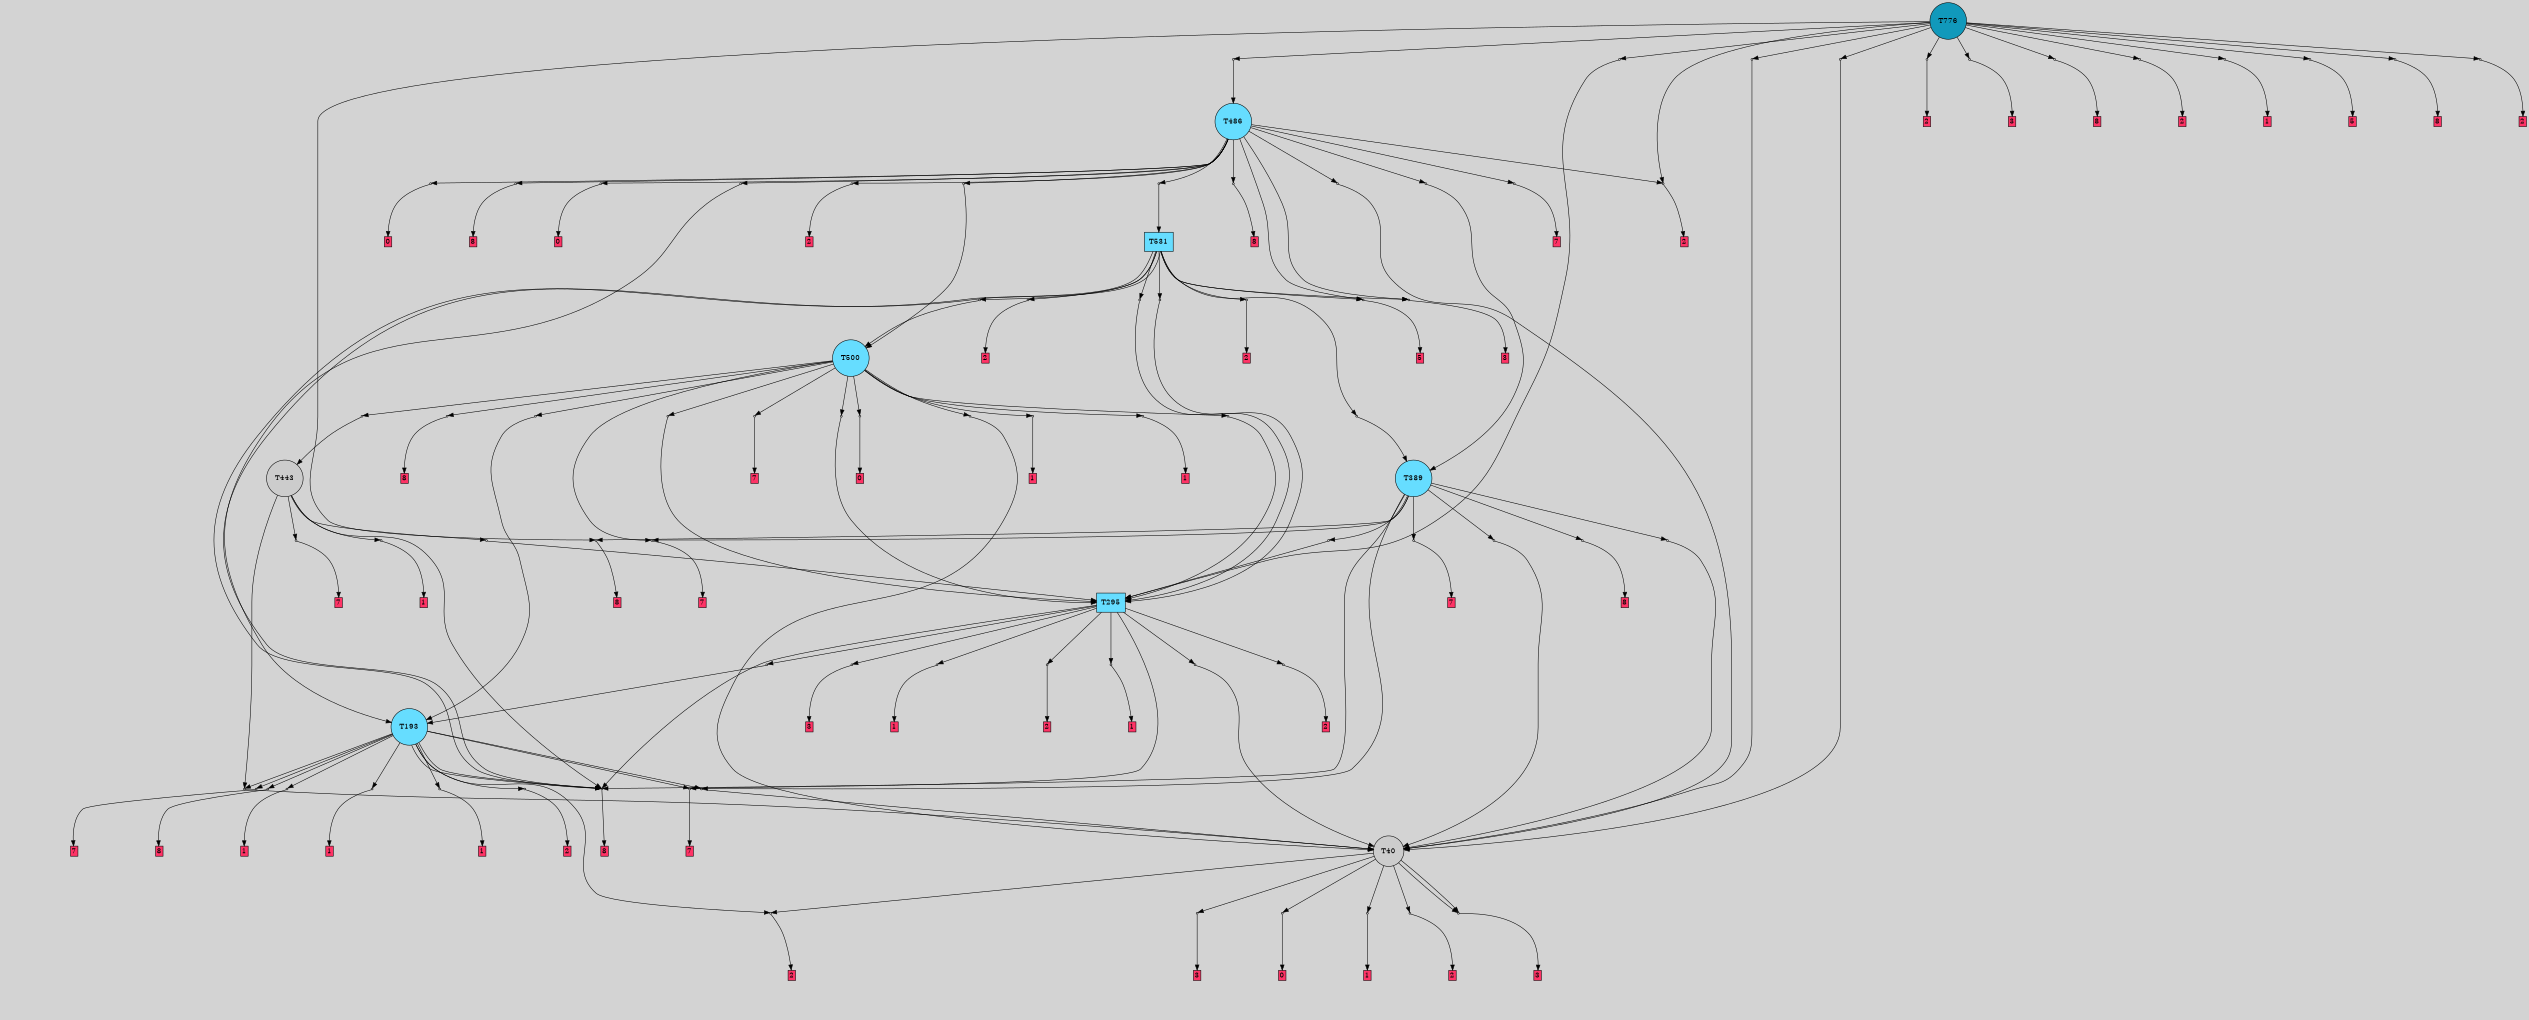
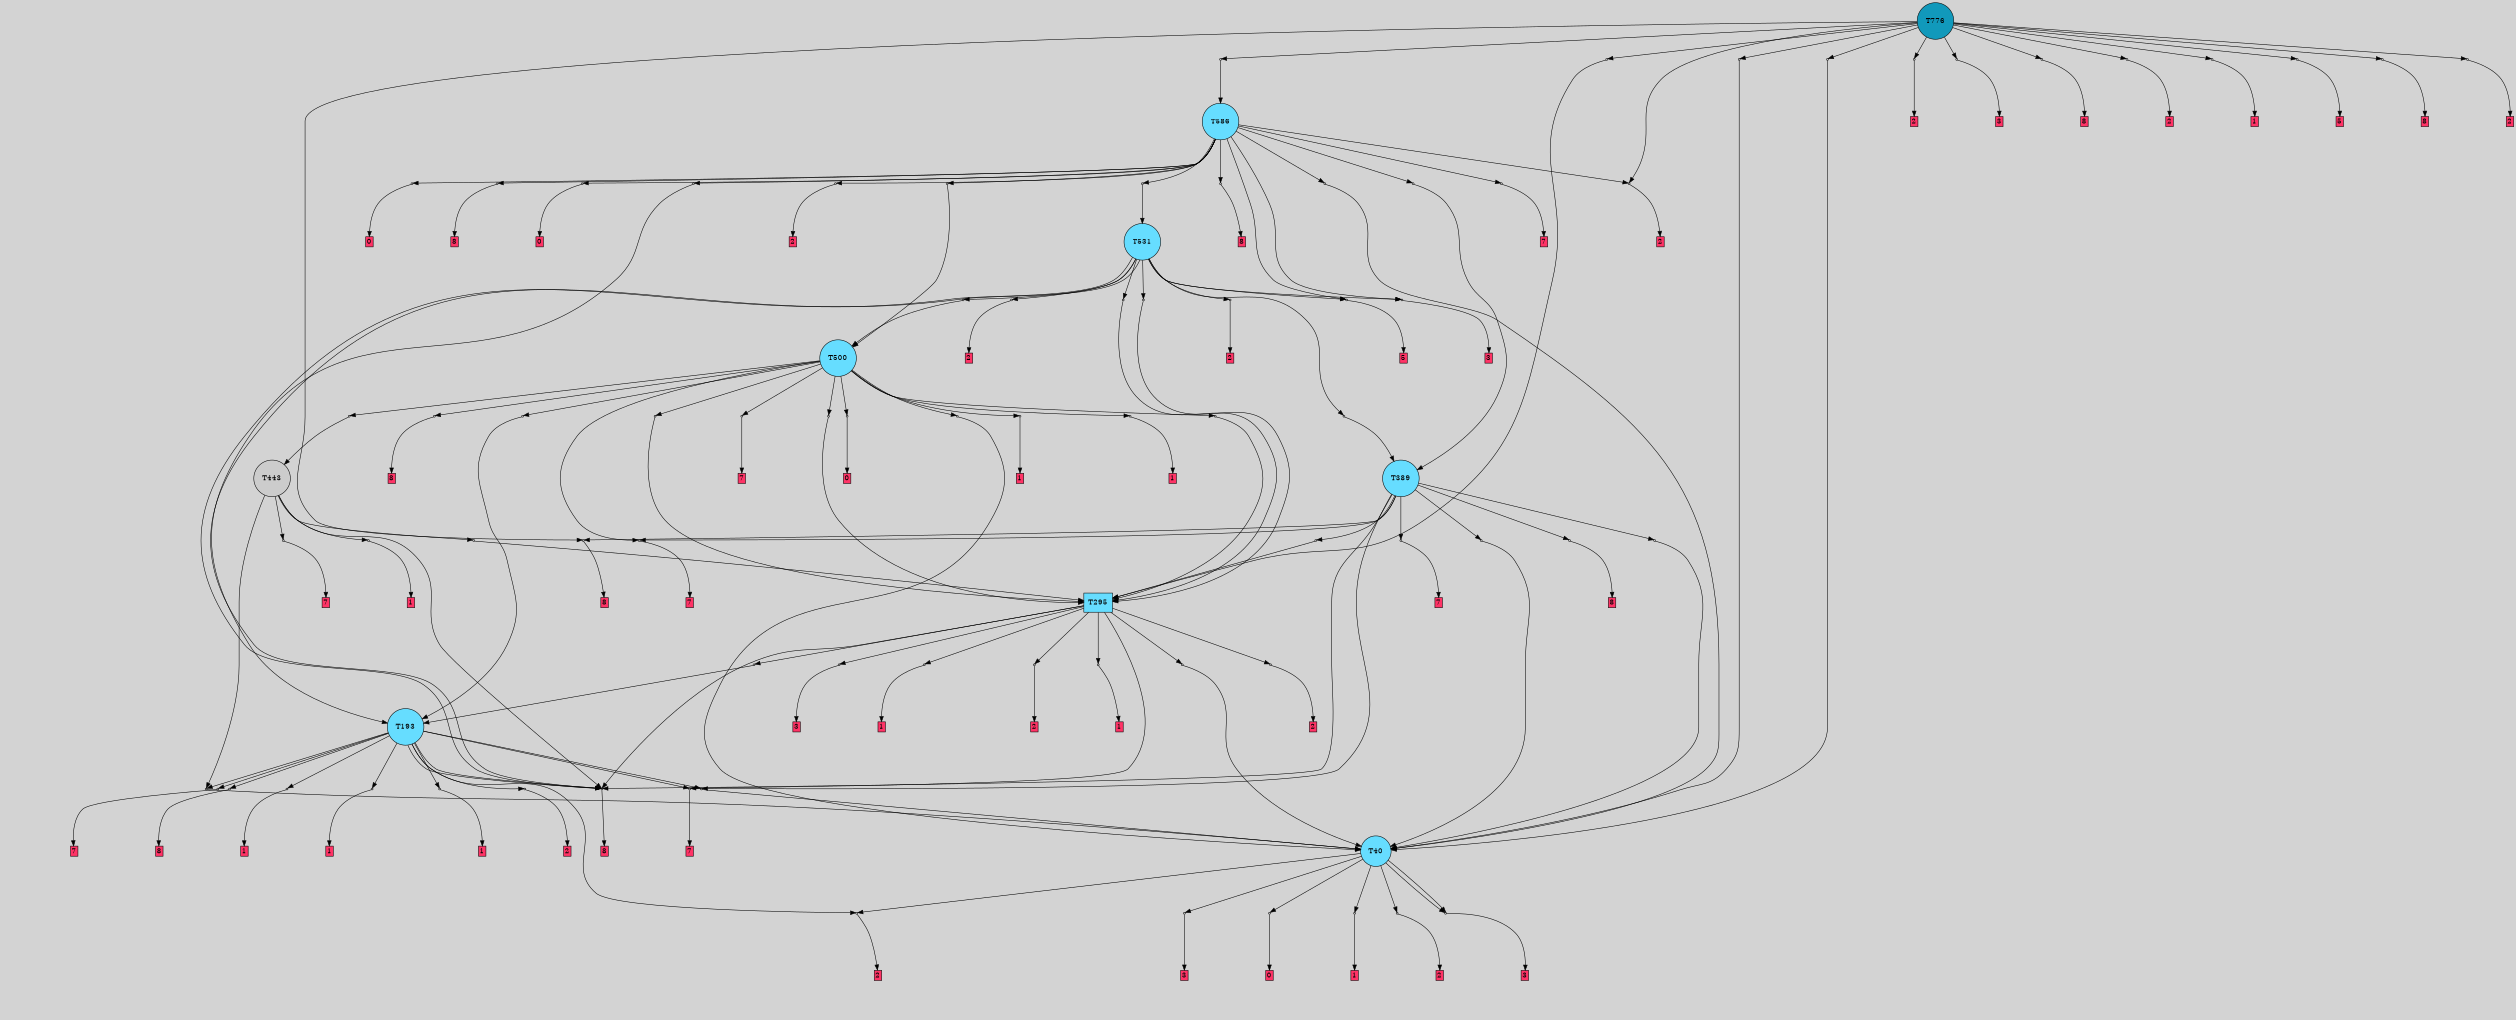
node "T486": label "T486" -> "T586"
node "T531": shape box -> circle
node "T40": fillcolor #cccccc -> #66ddff
